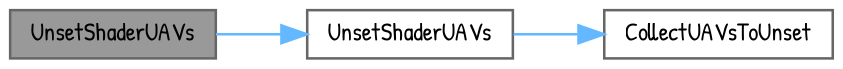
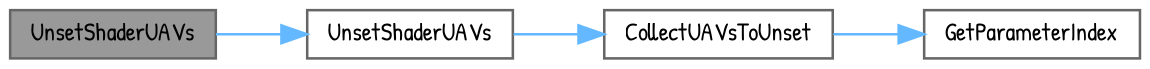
node "GetParameterIndex": added
